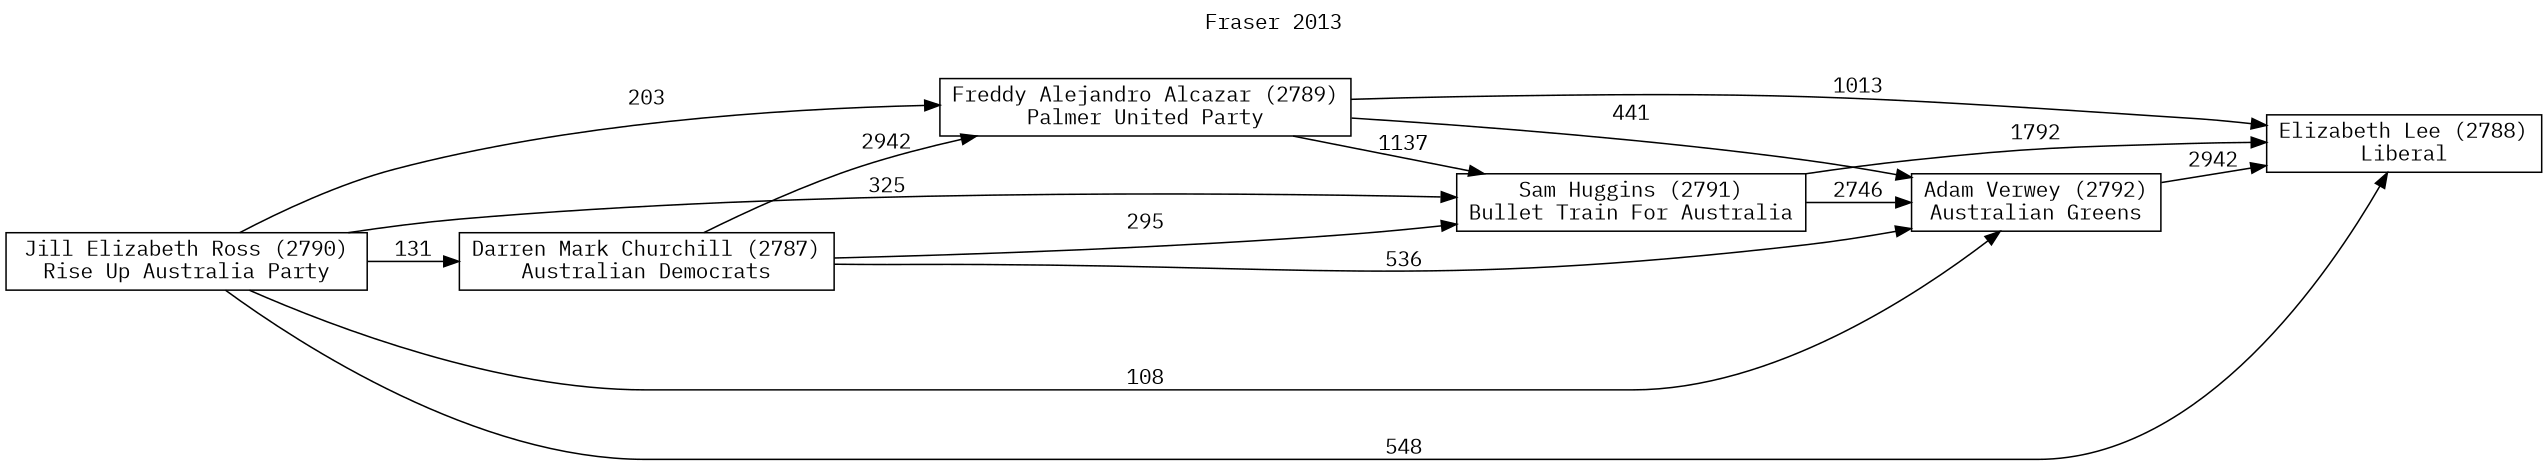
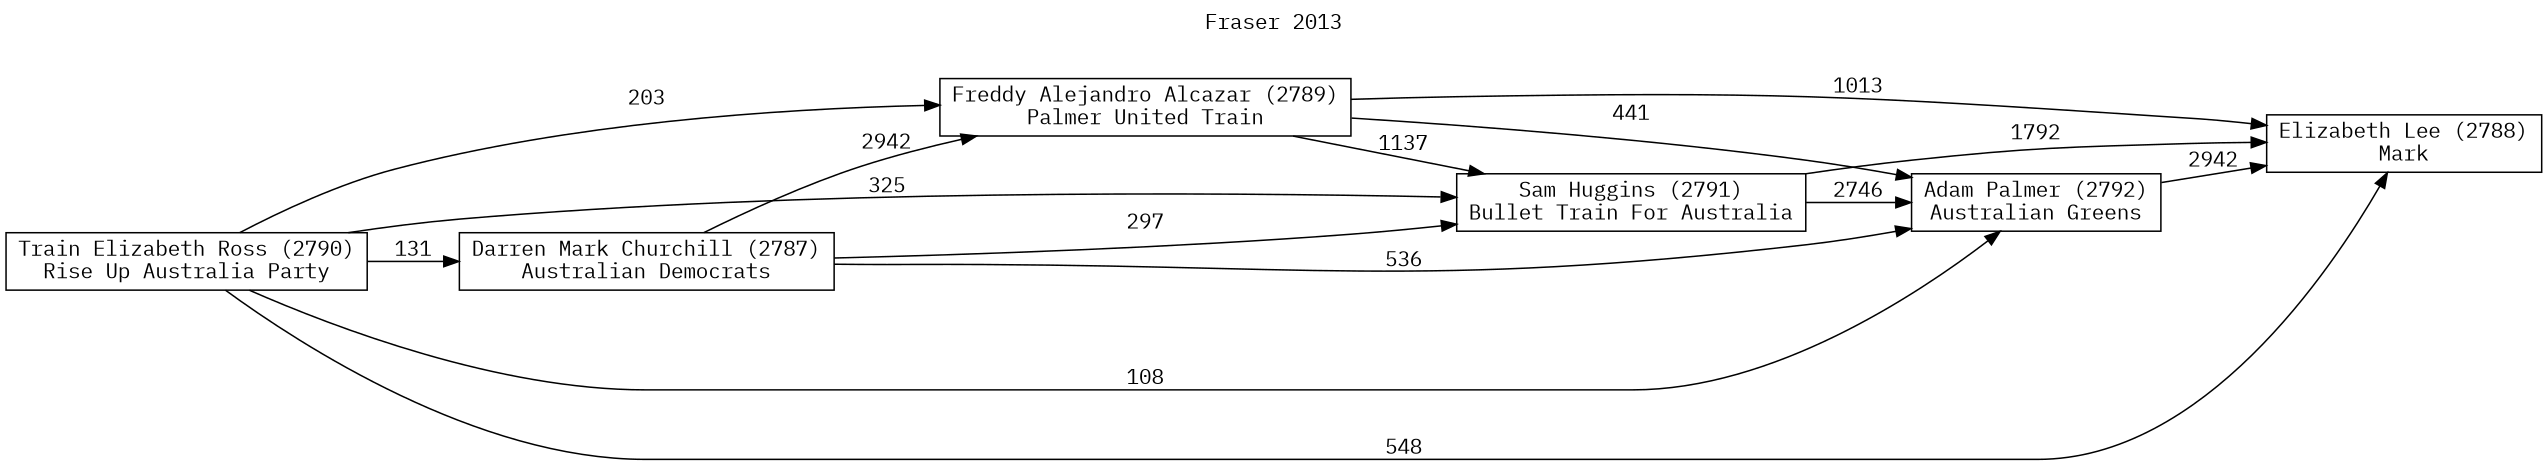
node "Freddy Alejandro Alcazar (2789) Palmer United Party": label "Freddy Alejandro Alcazar (2789) Palmer United Party" -> "Freddy Alejandro Alcazar (2789) Palmer United Train"
node "Elizabeth Lee (2788) Liberal": label "Elizabeth Lee (2788) Liberal" -> "Elizabeth Lee (2788) Mark"
node "Adam Verwey (2792) Australian Greens": label "Adam Verwey (2792) Australian Greens" -> "Adam Palmer (2792) Australian Greens"
edge "Darren Mark Churchill (2787) Australian Democrats" -> "Sam Huggins (2791) Bullet Train For Australia": label "295" -> "297"
node "Jill Elizabeth Ross (2790) Rise Up Australia Party": label "Jill Elizabeth Ross (2790) Rise Up Australia Party" -> "Train Elizabeth Ross (2790) Rise Up Australia Party"
